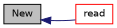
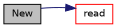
edge "read" -> "New": reversed
